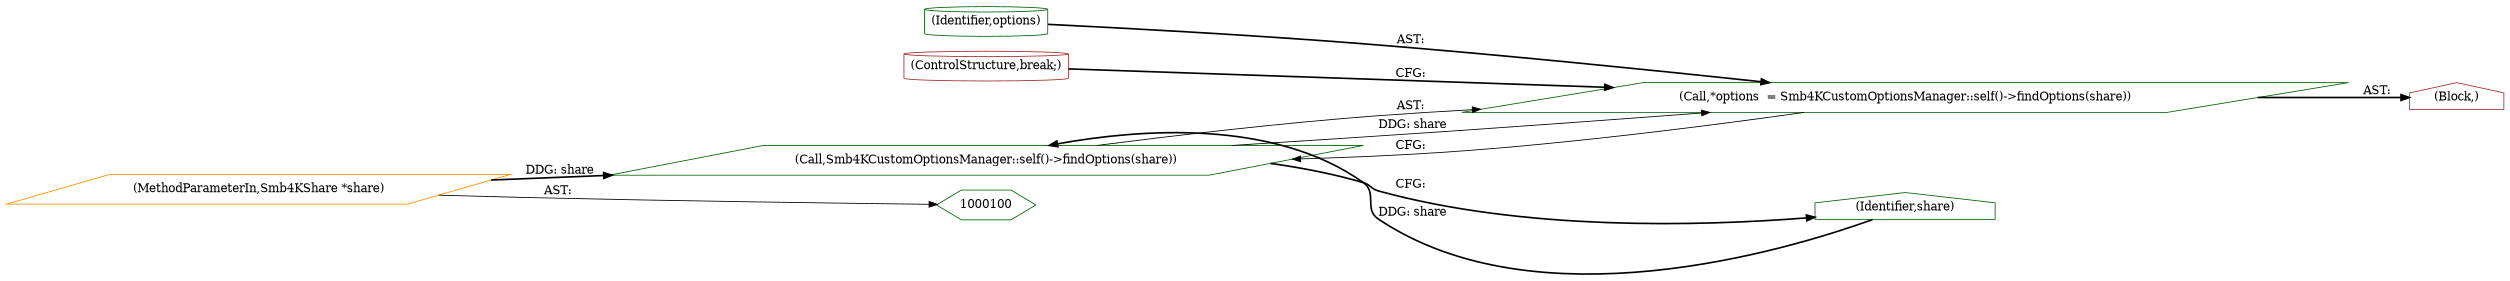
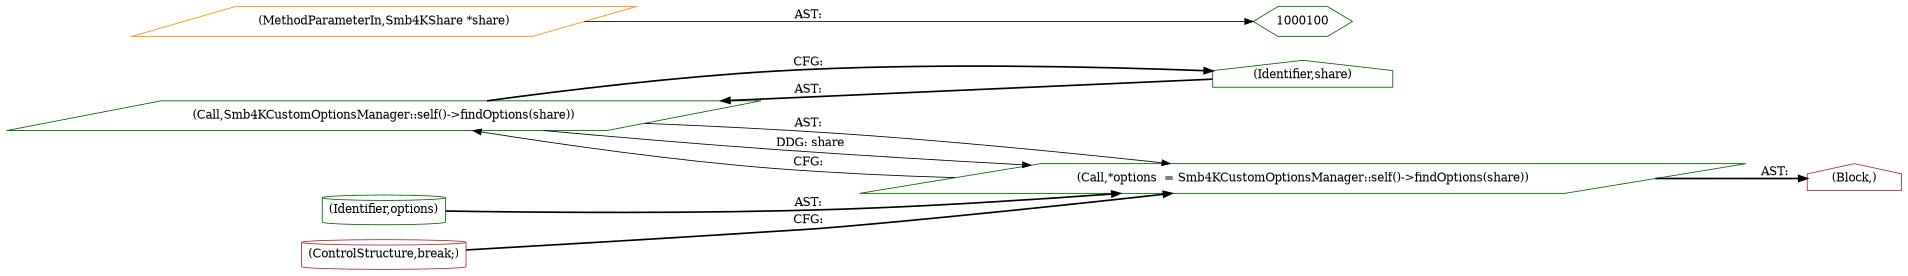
edge "(MethodParameterIn,Smb4KShare *share)" -> "(Call,Smb4KCustomOptionsManager::self()->findOptions(share))": removed, label "DDG: share"
edge "(Identifier,share)" -> "(Call,Smb4KCustomOptionsManager::self()->findOptions(share))": label "DDG: share" -> "AST: "
